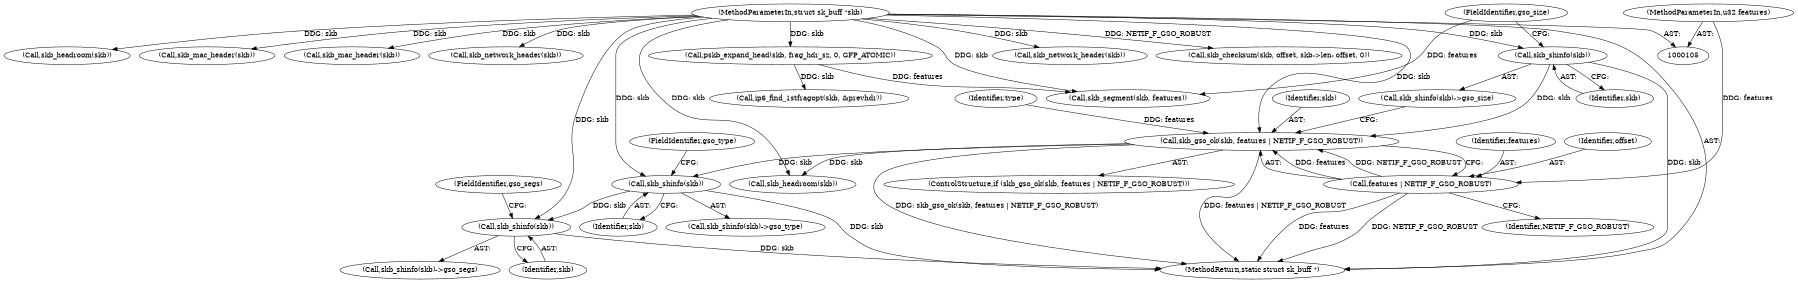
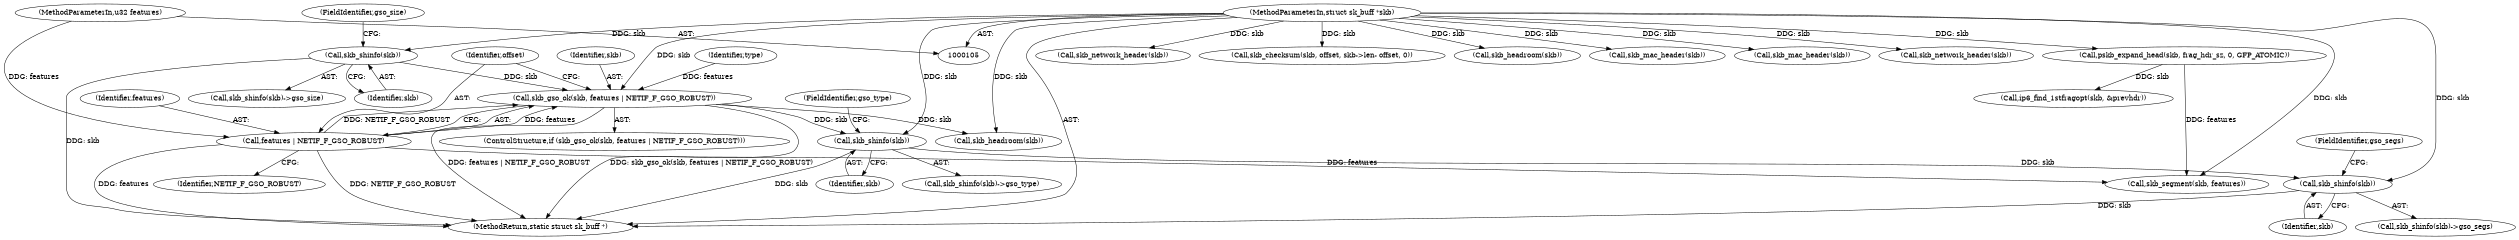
edge "(MethodParameterIn,struct sk_buff *skb)" -> "(Call,skb_checksum(skb, offset, skb->len- offset, 0))": label "DDG: NETIF_F_GSO_ROBUST" -> "DDG: skb"
edge "(FieldIdentifier,gso_size)" -> "(Call,skb_segment(skb, features))": now "(Call,features | NETIF_F_GSO_ROBUST)" -> "(Call,skb_segment(skb, features))"
edge "(Call,skb_shinfo(skb)->gso_size)" -> "(Call,skb_gso_ok(skb, features | NETIF_F_GSO_ROBUST))": now "(Identifier,offset)" -> "(Call,skb_gso_ok(skb, features | NETIF_F_GSO_ROBUST))"
